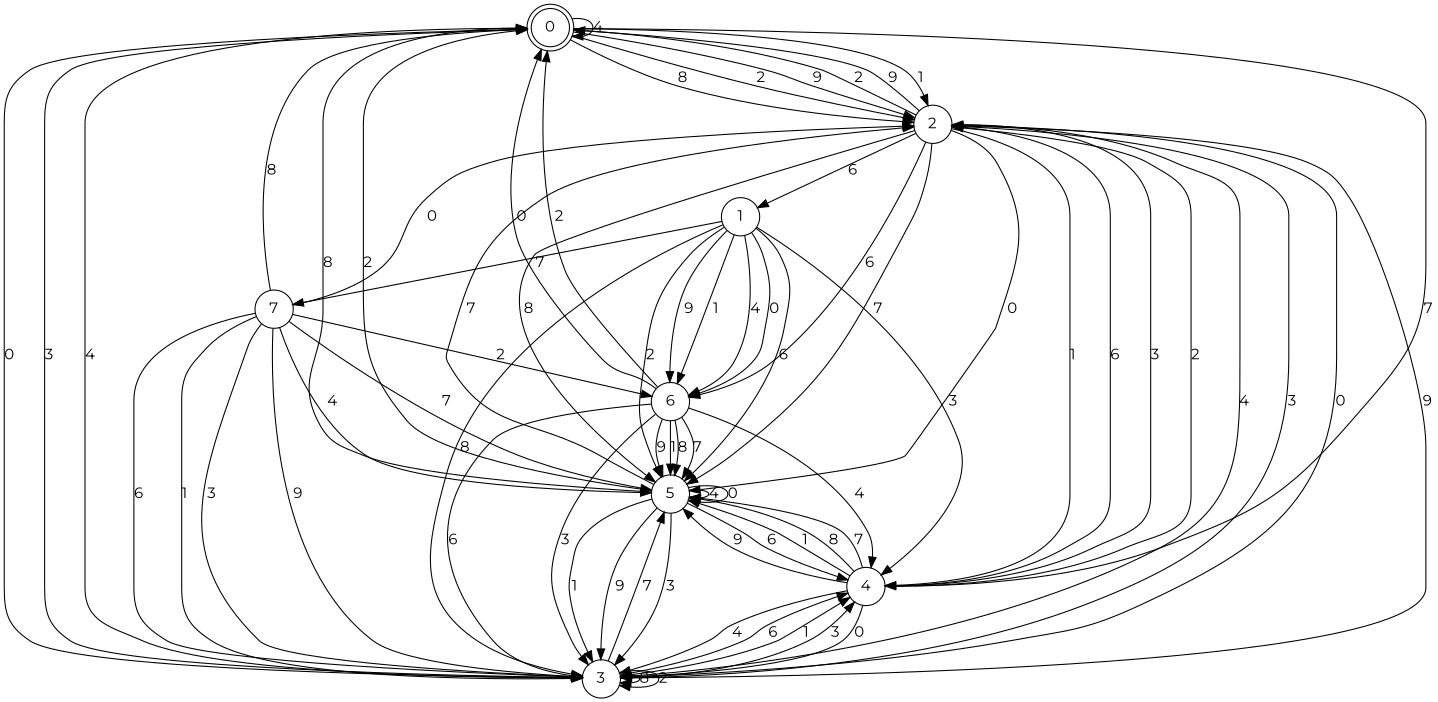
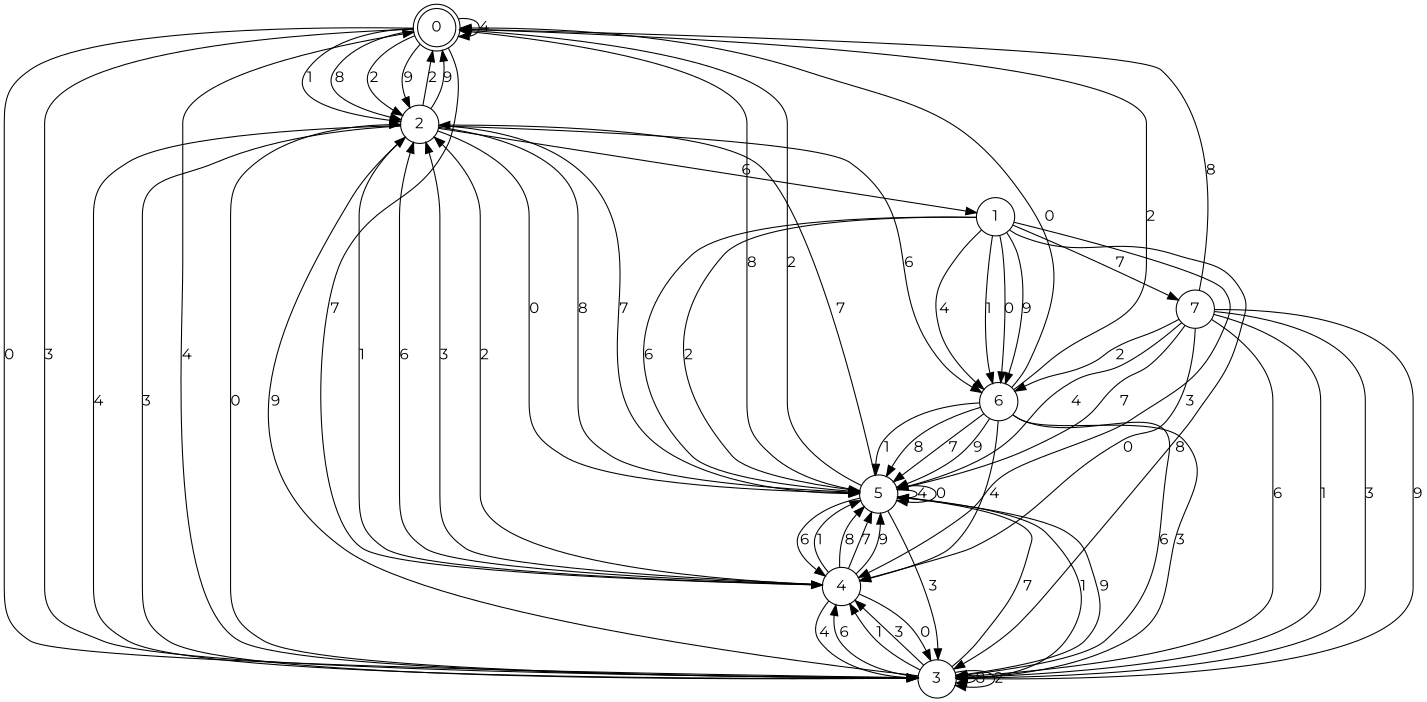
edge "7" -> "2": now "7" -> "4"
